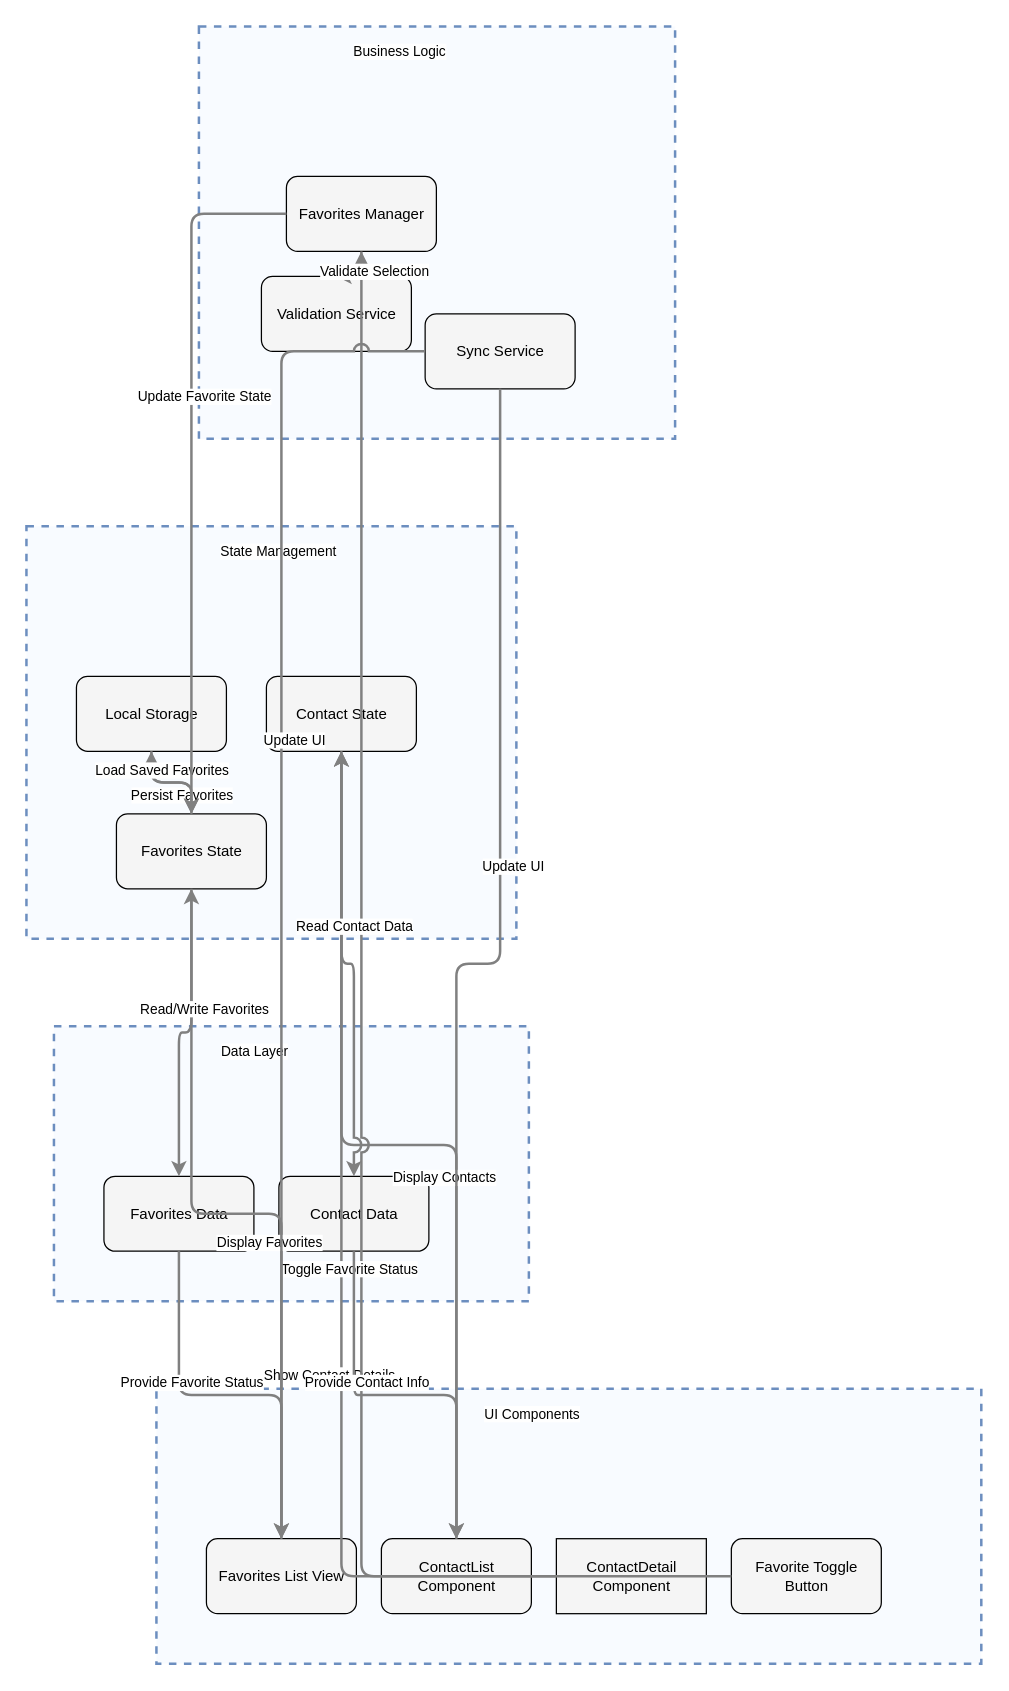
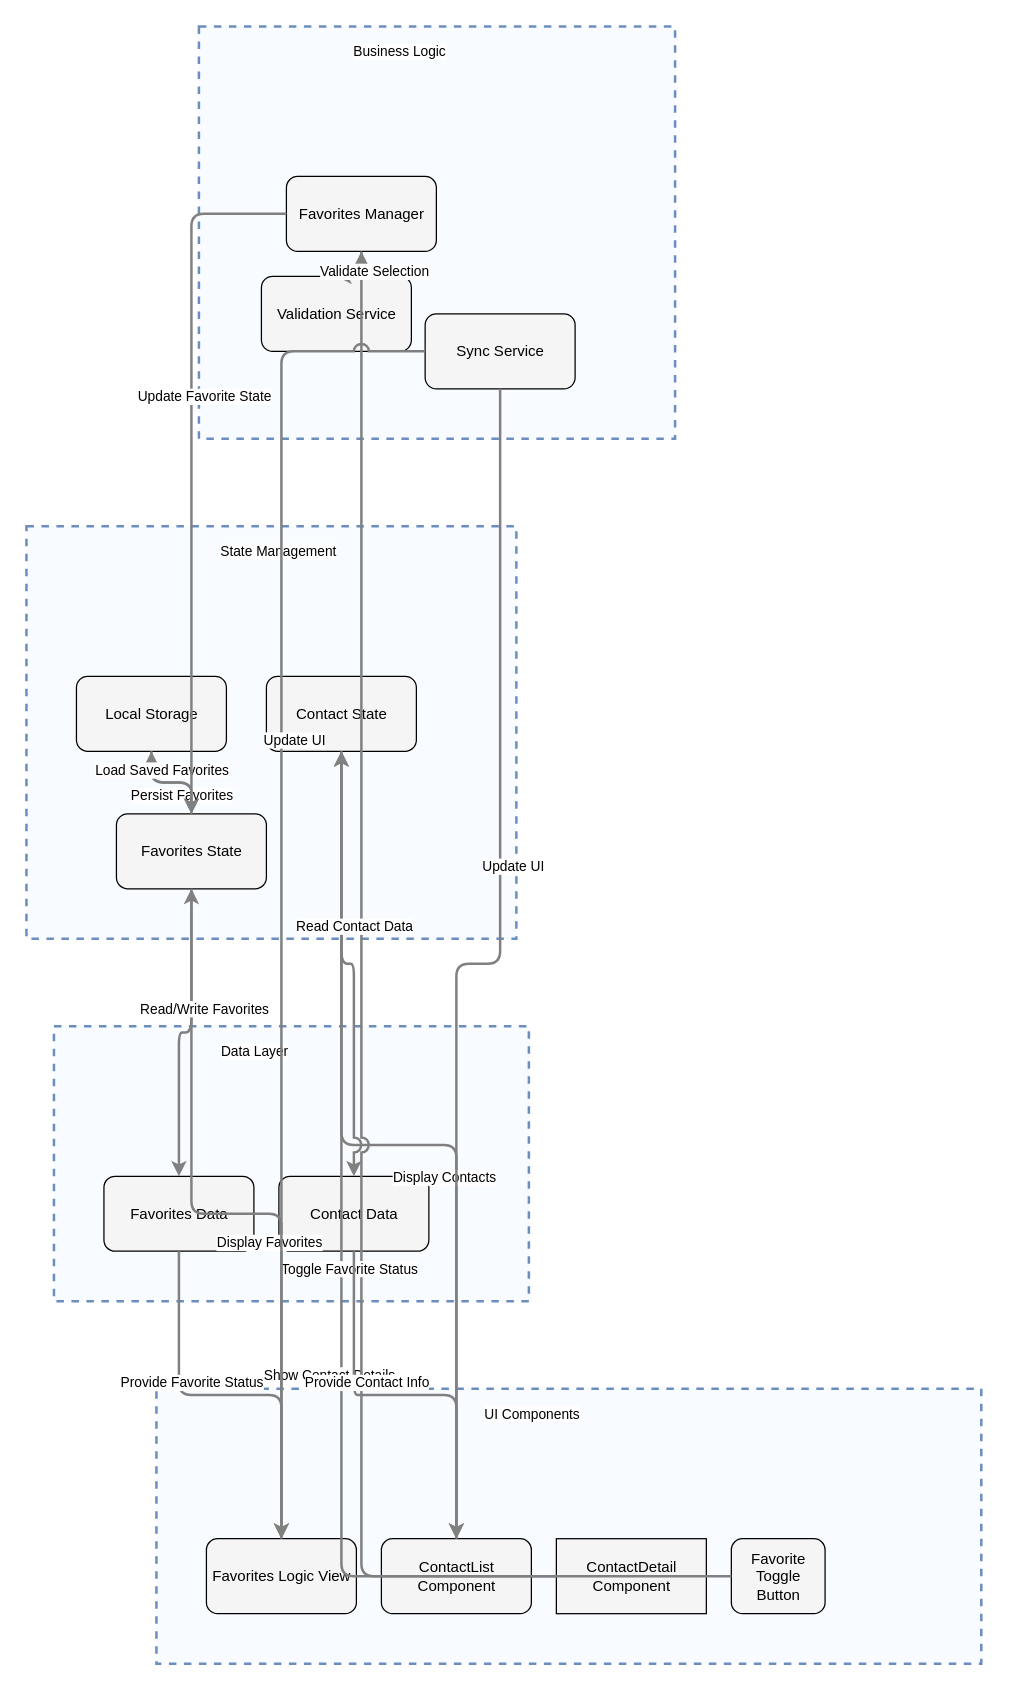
node "Favorite Toggle Button": size 150x75 -> 94x75
node "Favorites List View": label "Favorites List View" -> "Favorites Logic View"
